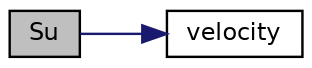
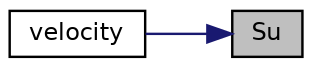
edge "Su" -> "velocity": reversed
